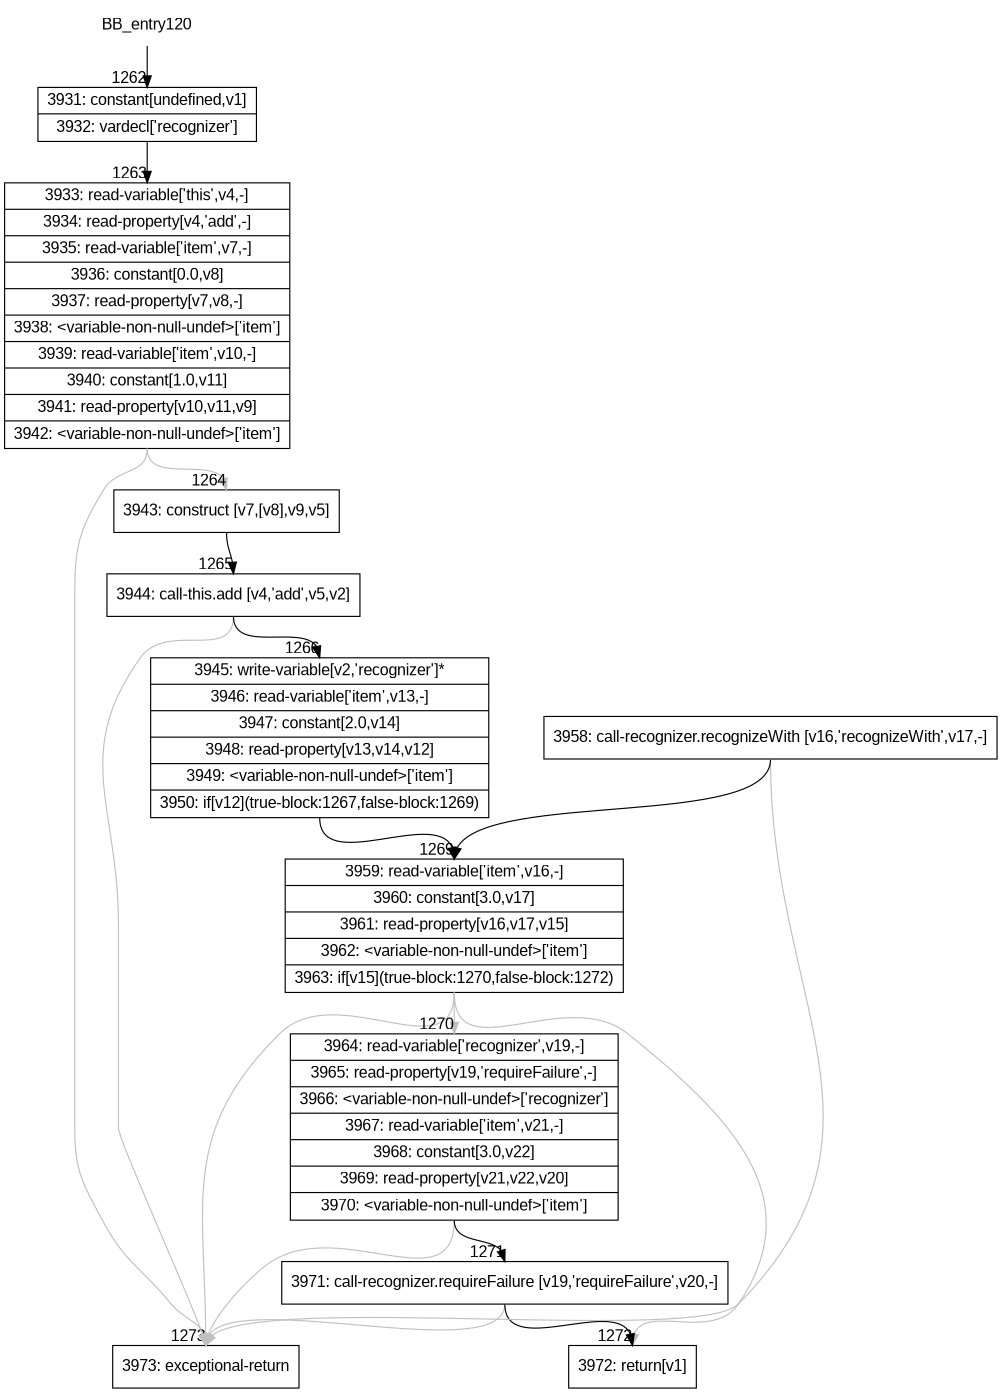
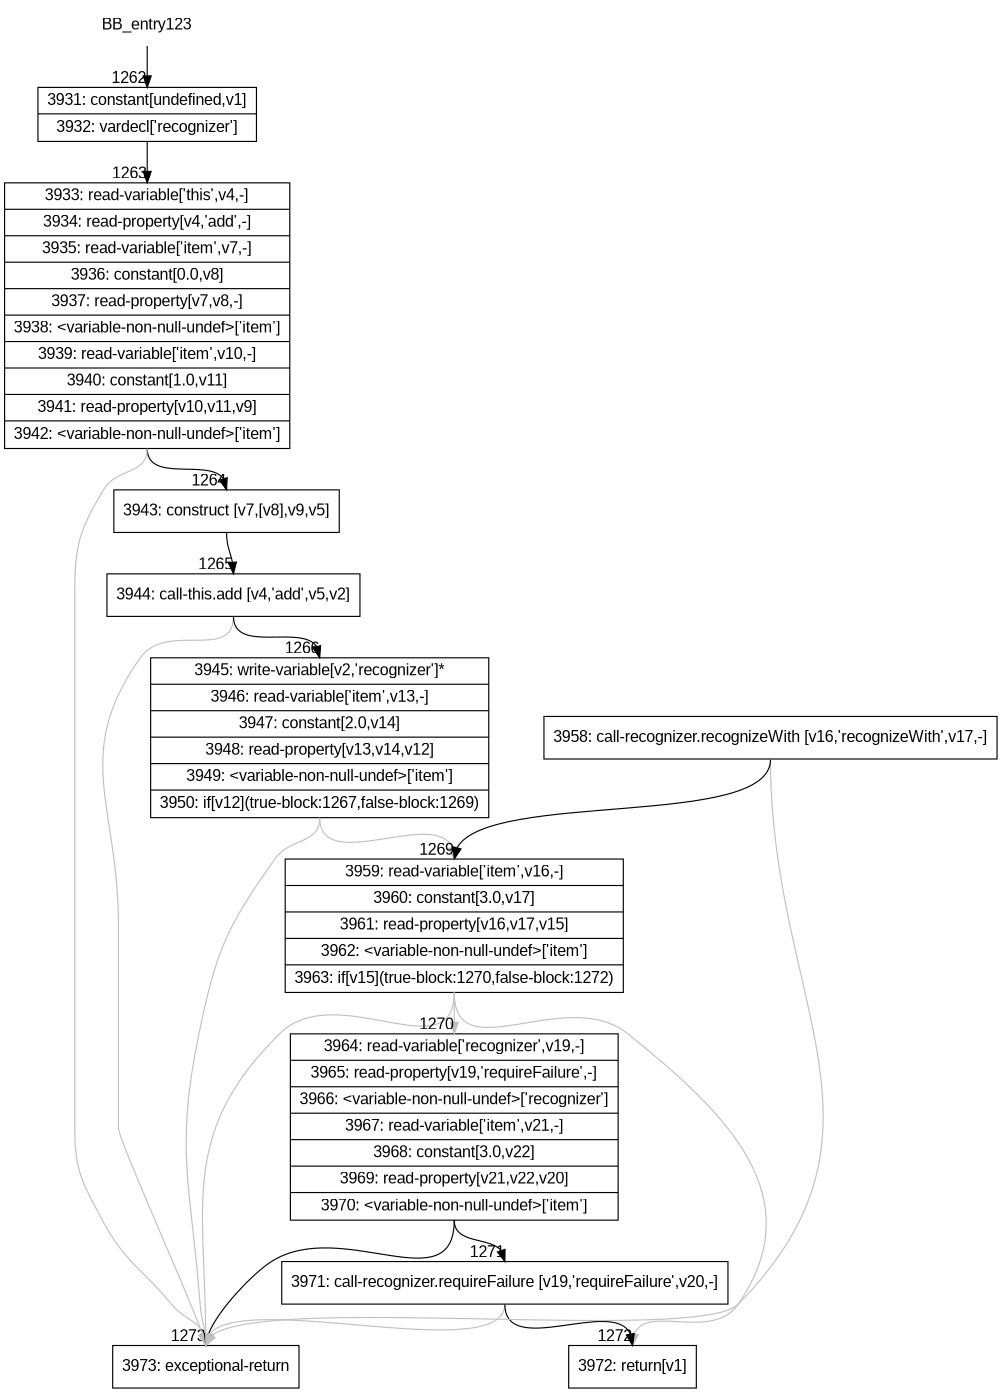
node "BB_entry120": label "BB_entry120" -> "BB_entry123"
edge "3933: read-variable['this',v4,-]" -> "3943: construct [v7,[v8],v9,v5]": color gray -> black
edge "3945: write-variable[v2,'recognizer']*" -> "3959: read-variable['item',v16,-]": color black -> gray
edge "3945: write-variable[v2,'recognizer']*" -> "3973: exceptional-return": added
edge "3964: read-variable['recognizer',v19,-]" -> "3973: exceptional-return": color gray -> black
